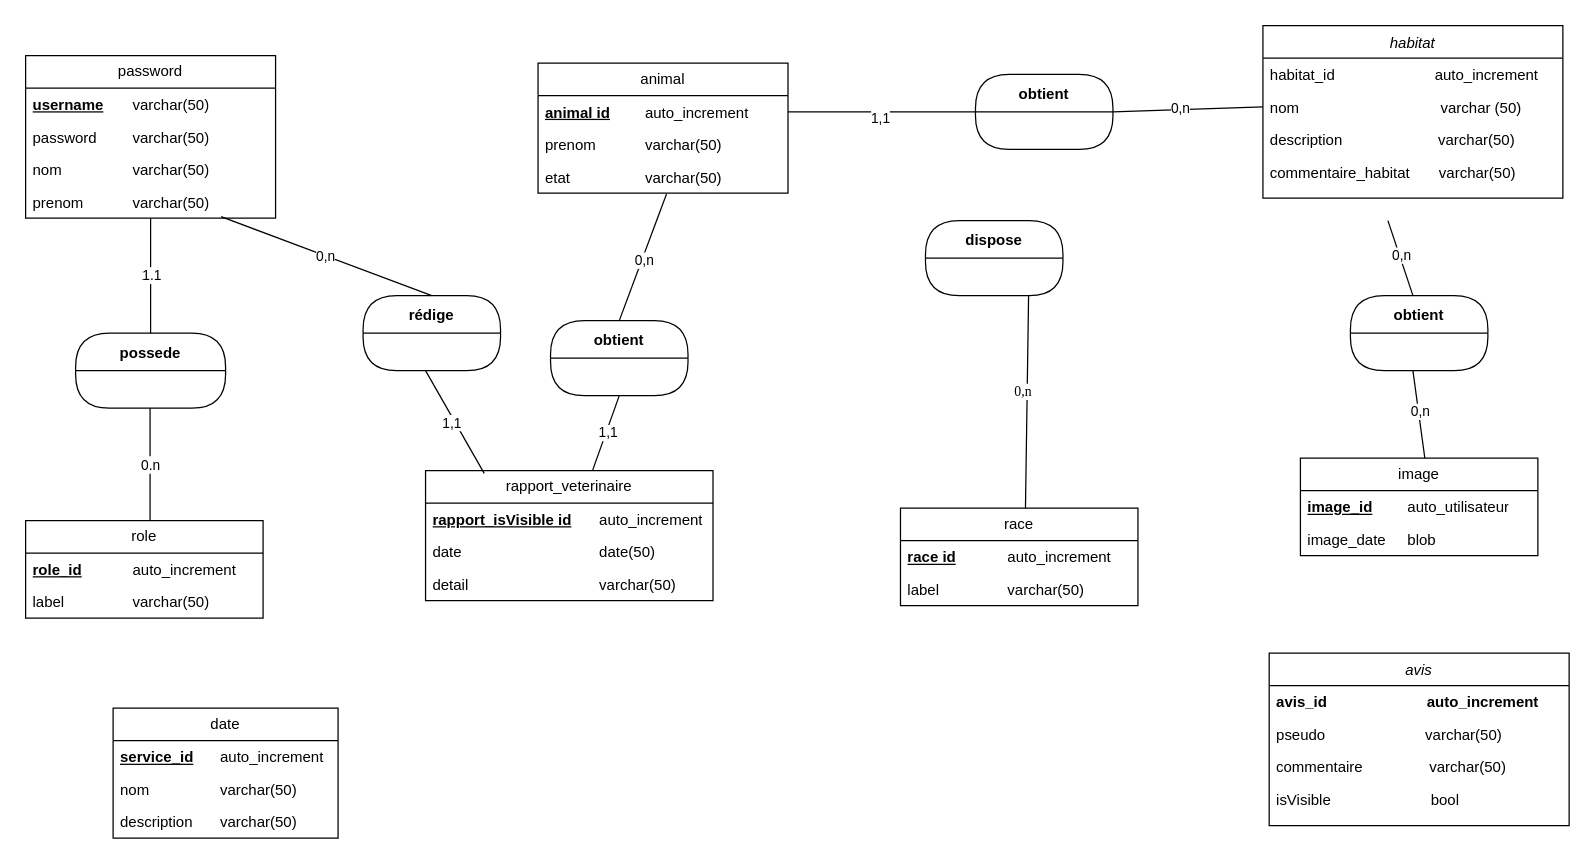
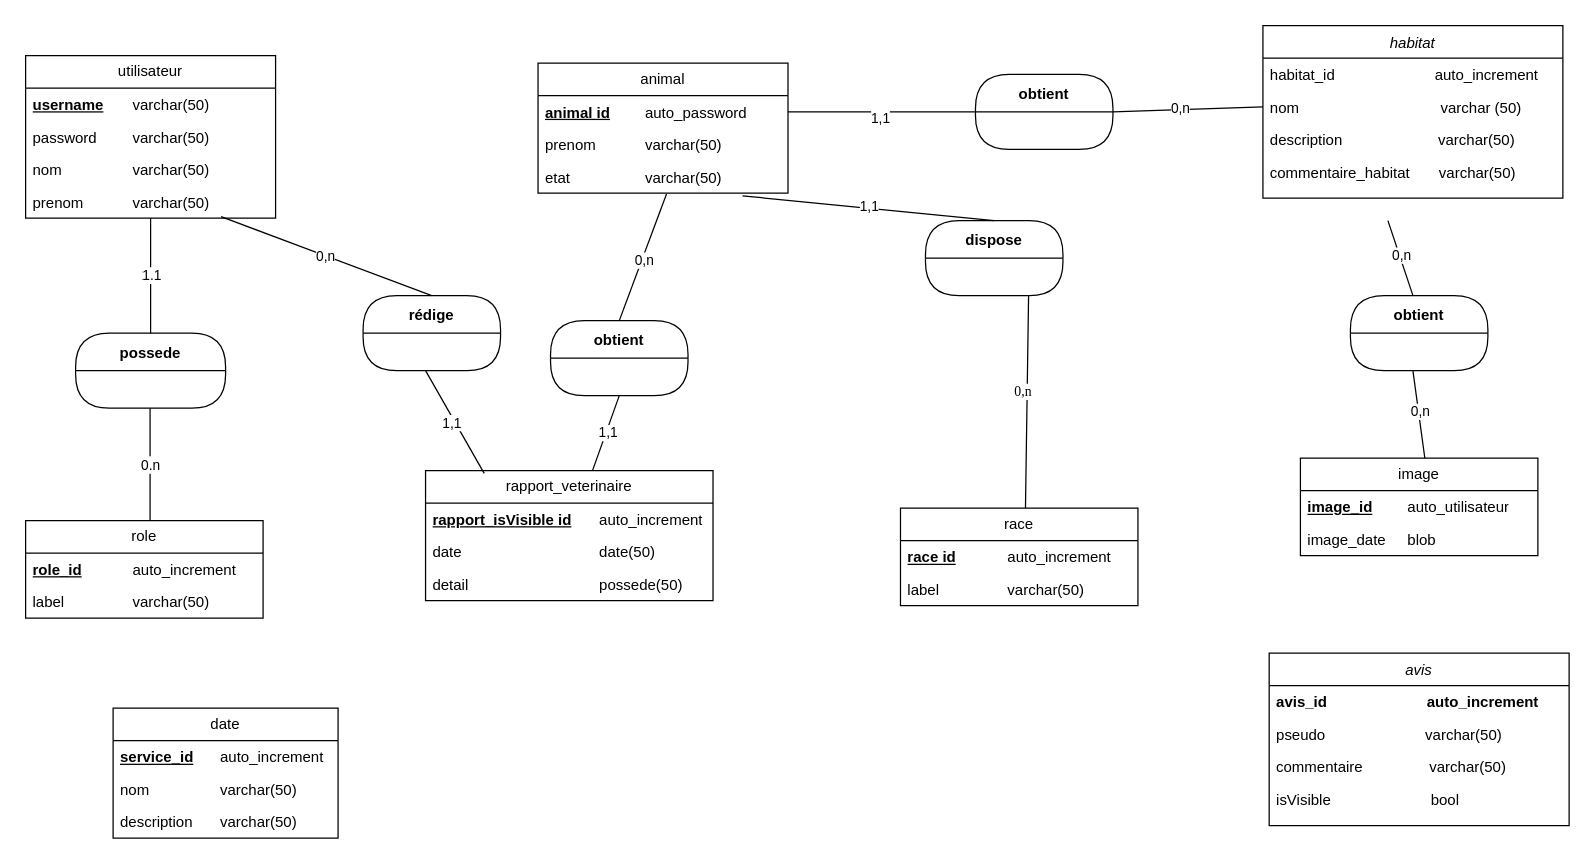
node "password": label "password" -> "utilisateur"
node "animal id auto_increment": label "animal id auto_increment" -> "animal id auto_password"
edge "etat varchar(50)" -- "dispose": added, label "1,1"
node "detail varchar(50)": label "detail varchar(50)" -> "detail possede(50)"
